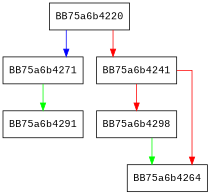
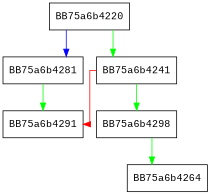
edge "BB75a6b4220" -> "BB75a6b4241": color red -> green
node "BB75a6b4271": label "BB75a6b4271" -> "BB75a6b4281"
edge "BB75a6b4241" -> "BB75a6b4298": color red -> green
edge "BB75a6b4241" -> "BB75a6b4264": now "BB75a6b4241" -> "BB75a6b4291"
